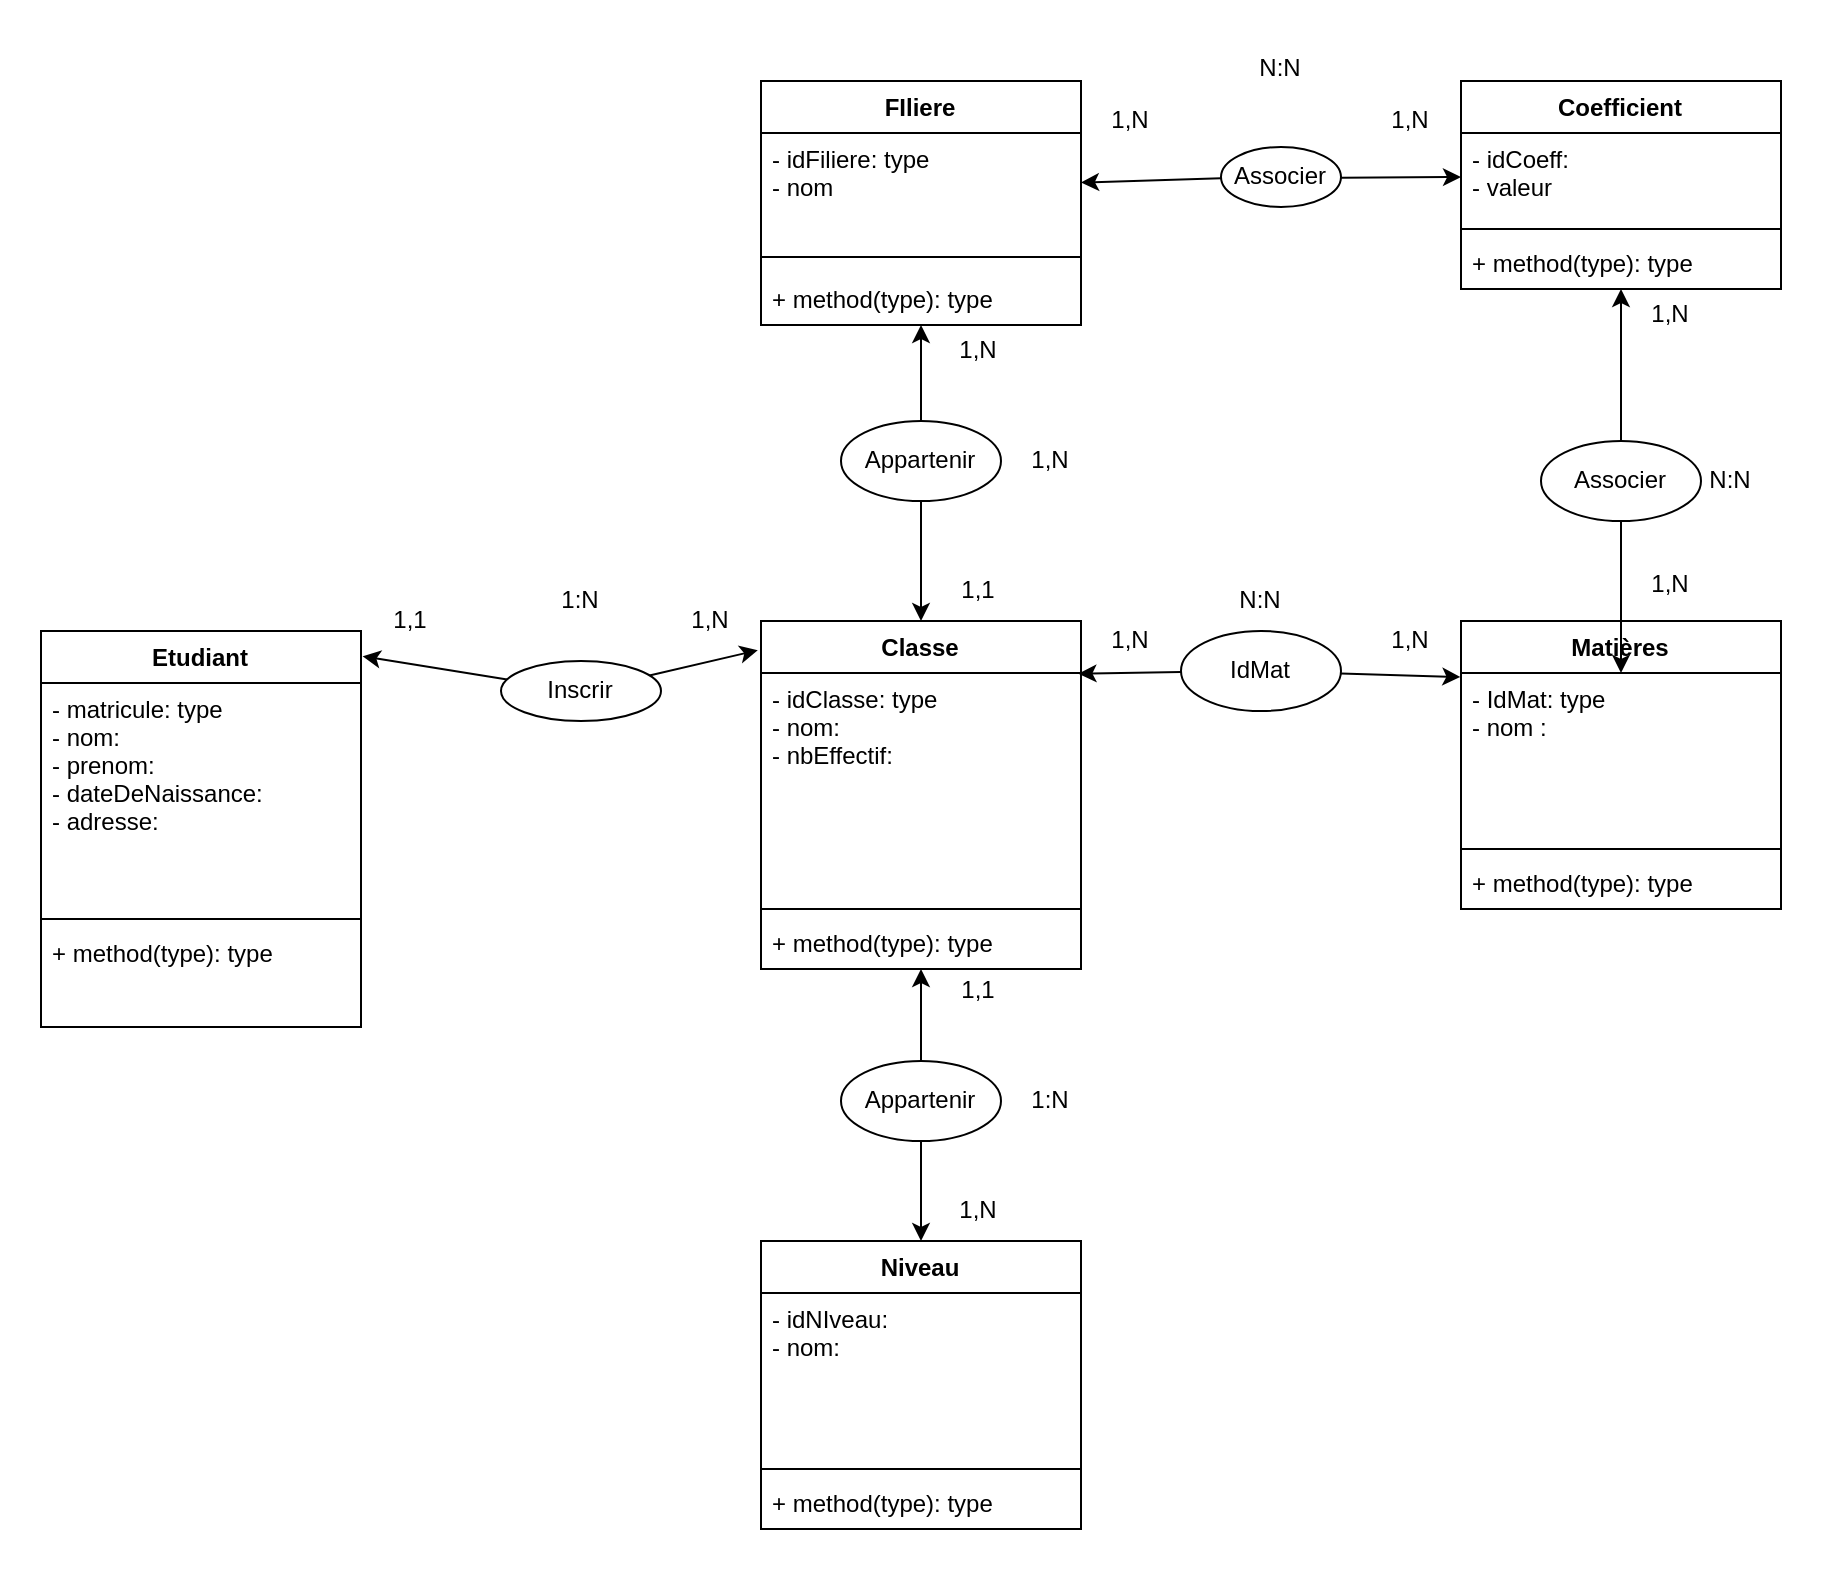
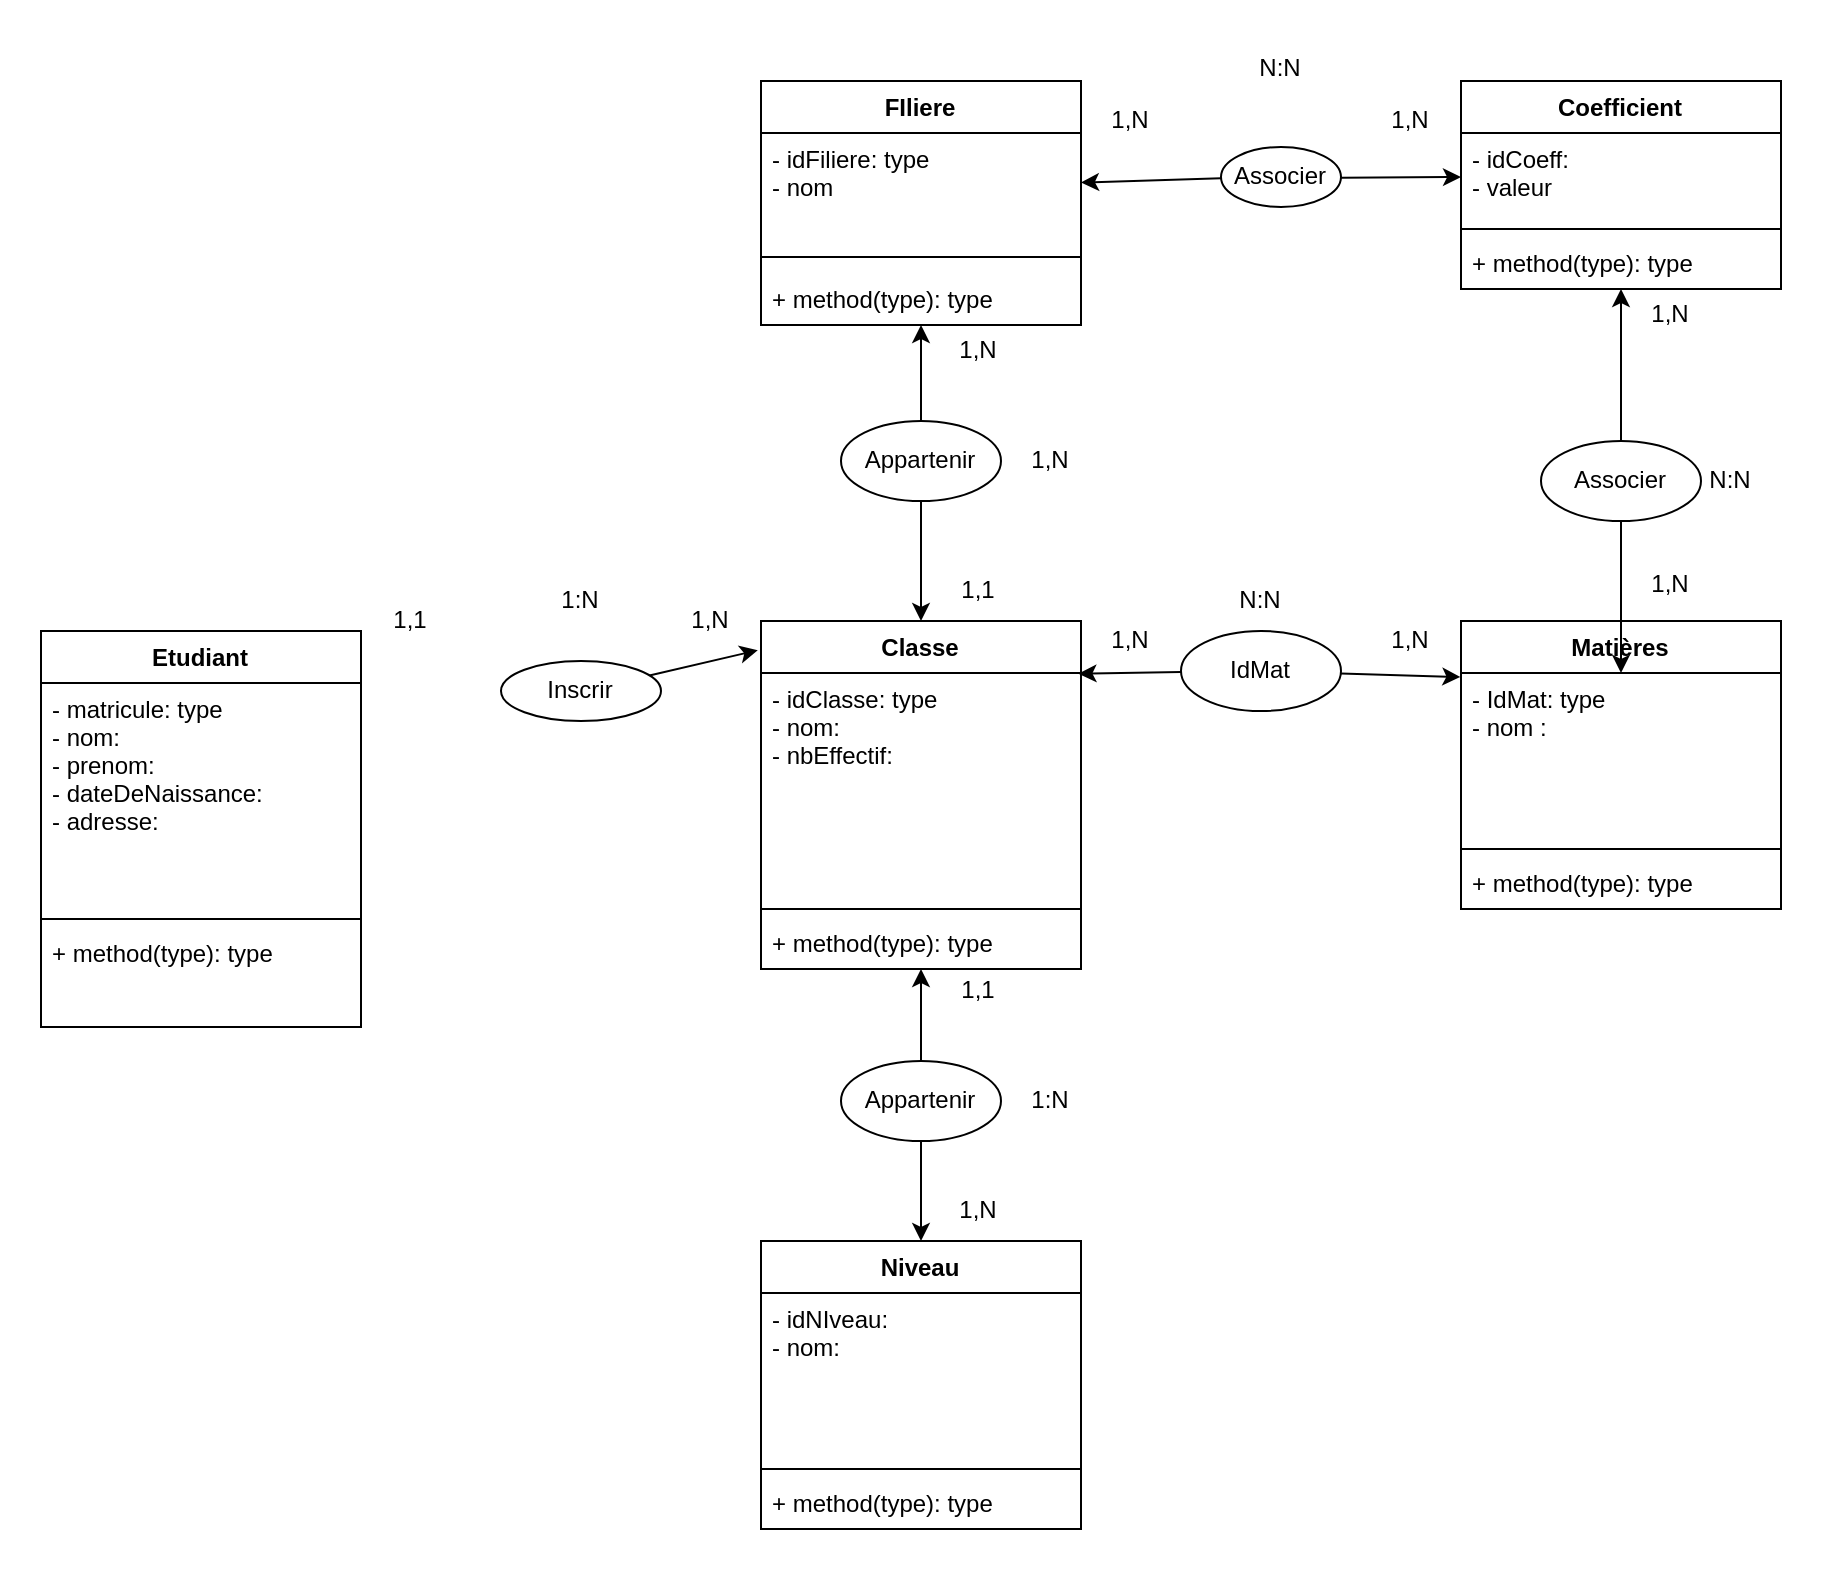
edge "Inscrir" -> "Etudiant": removed
